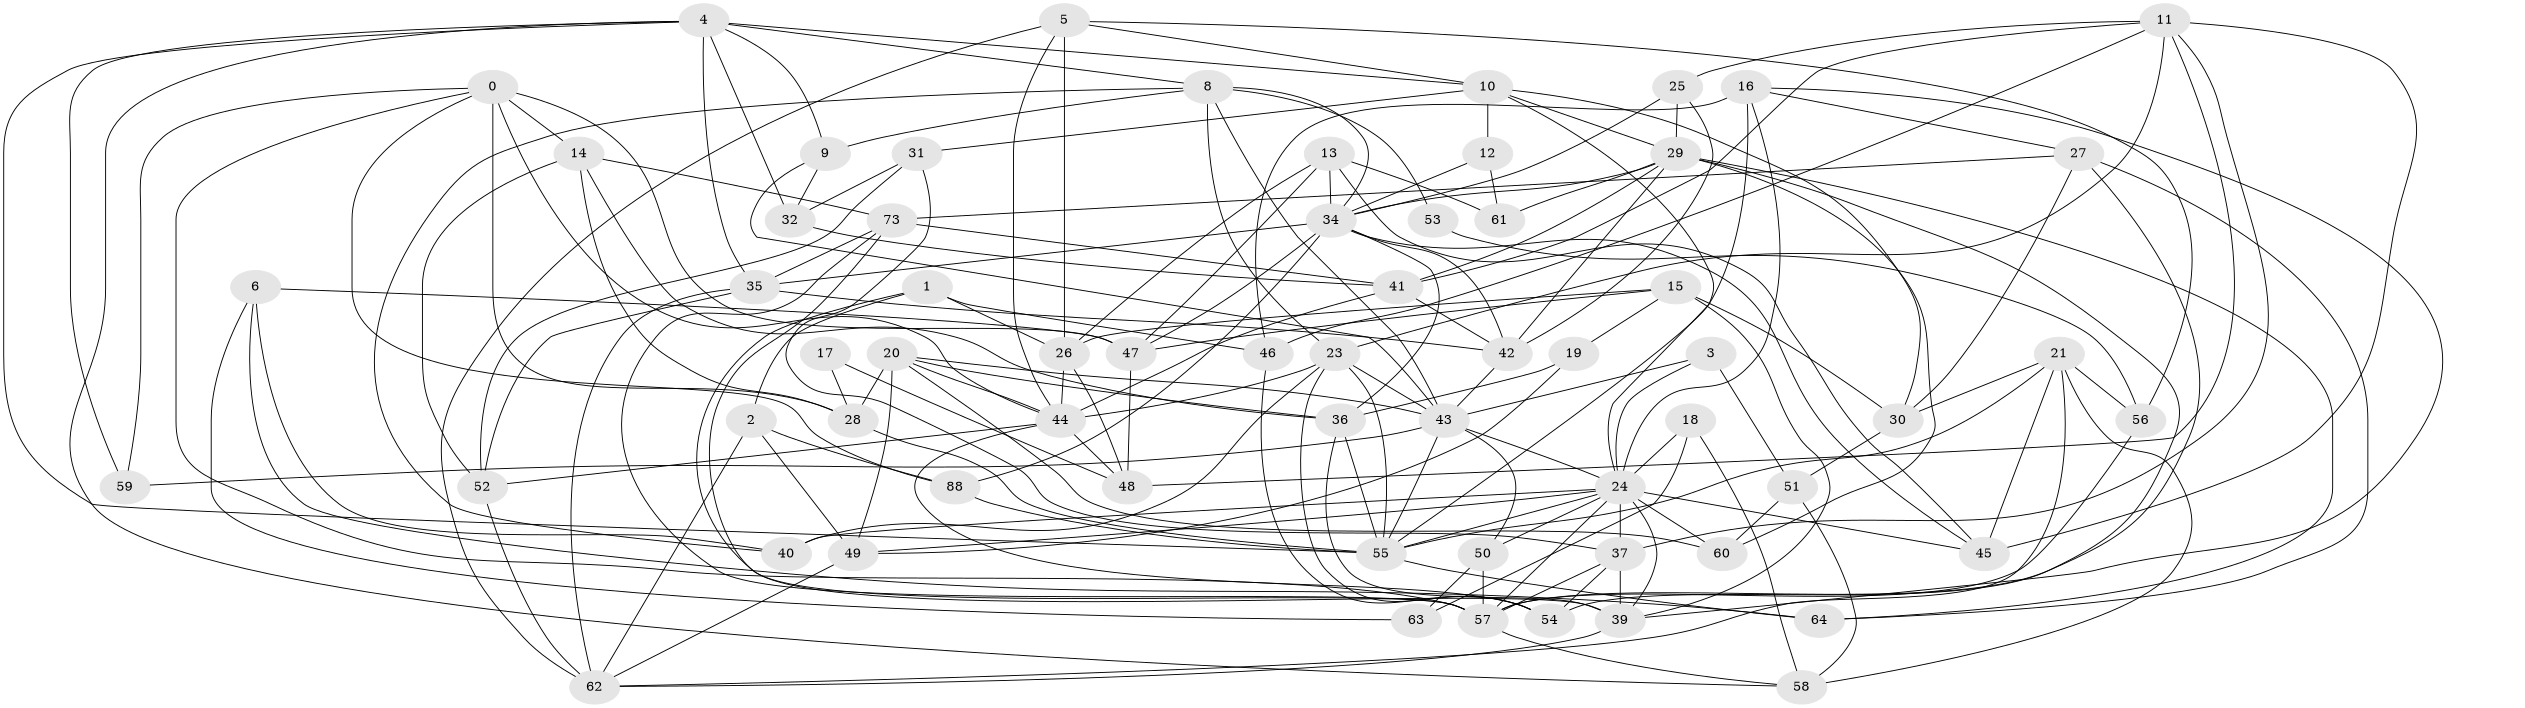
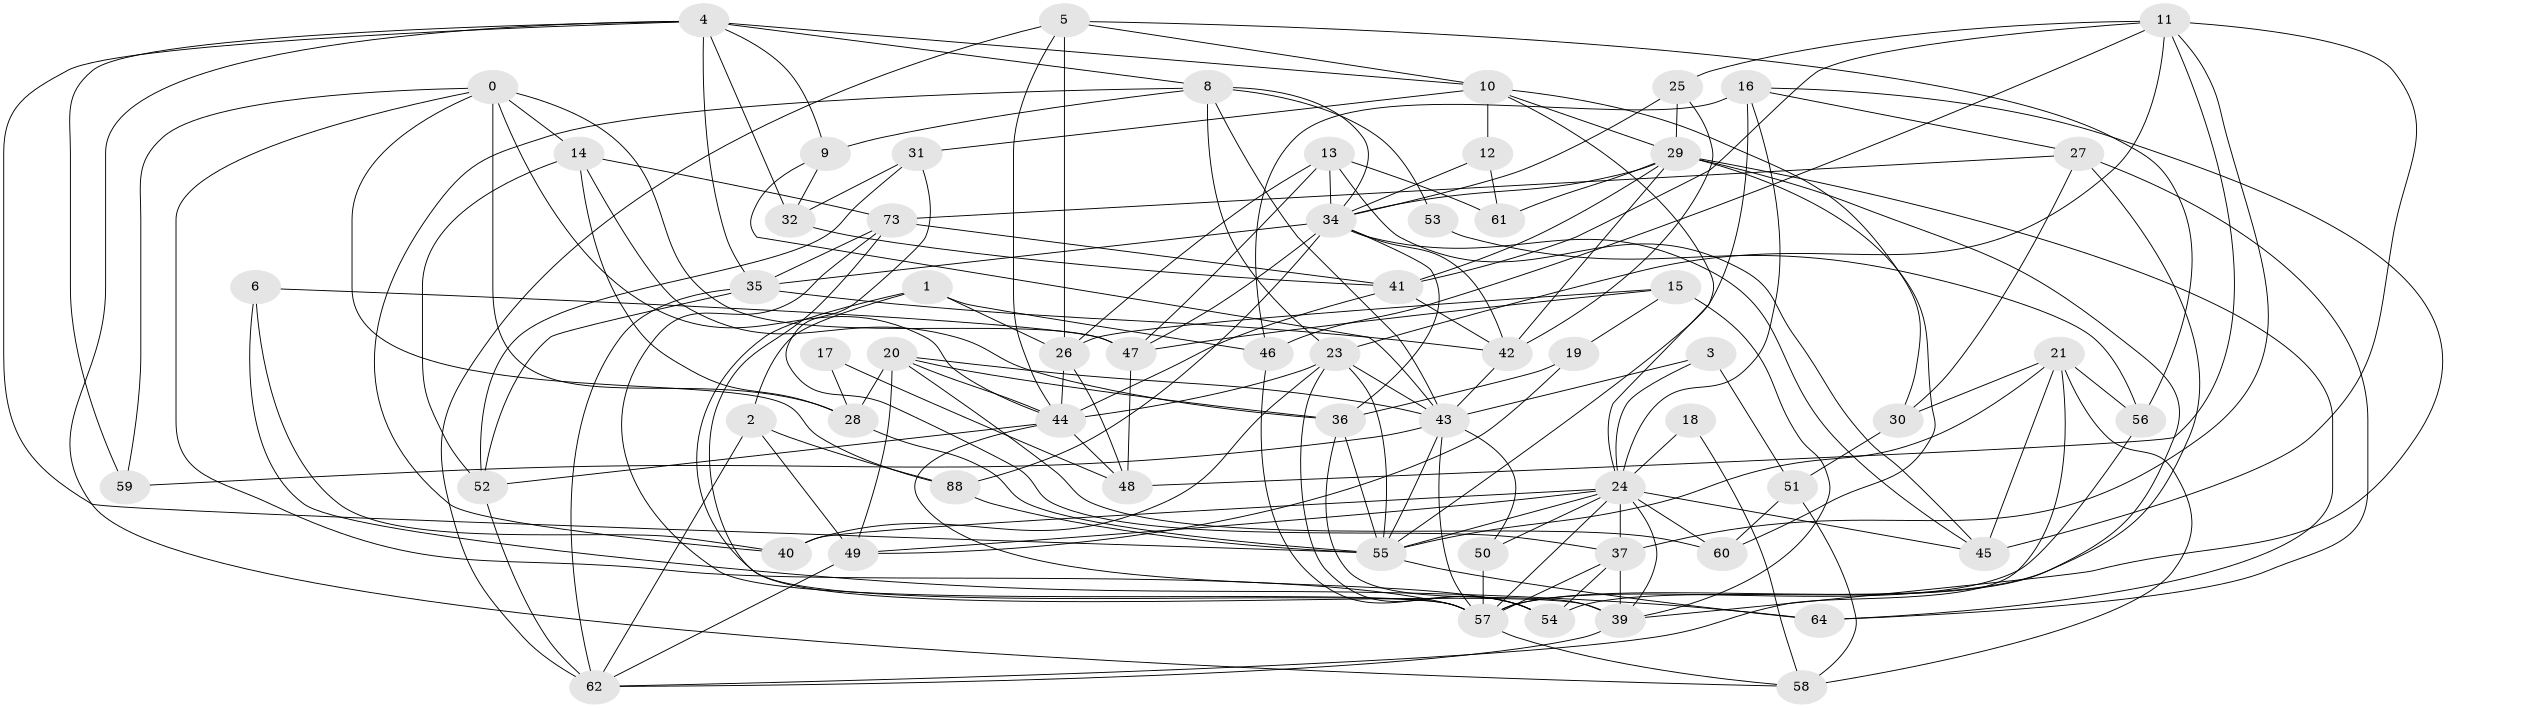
edge "15" -- "30": removed
edge "43" -- "24": now "43" -- "57"
node "63": removed
